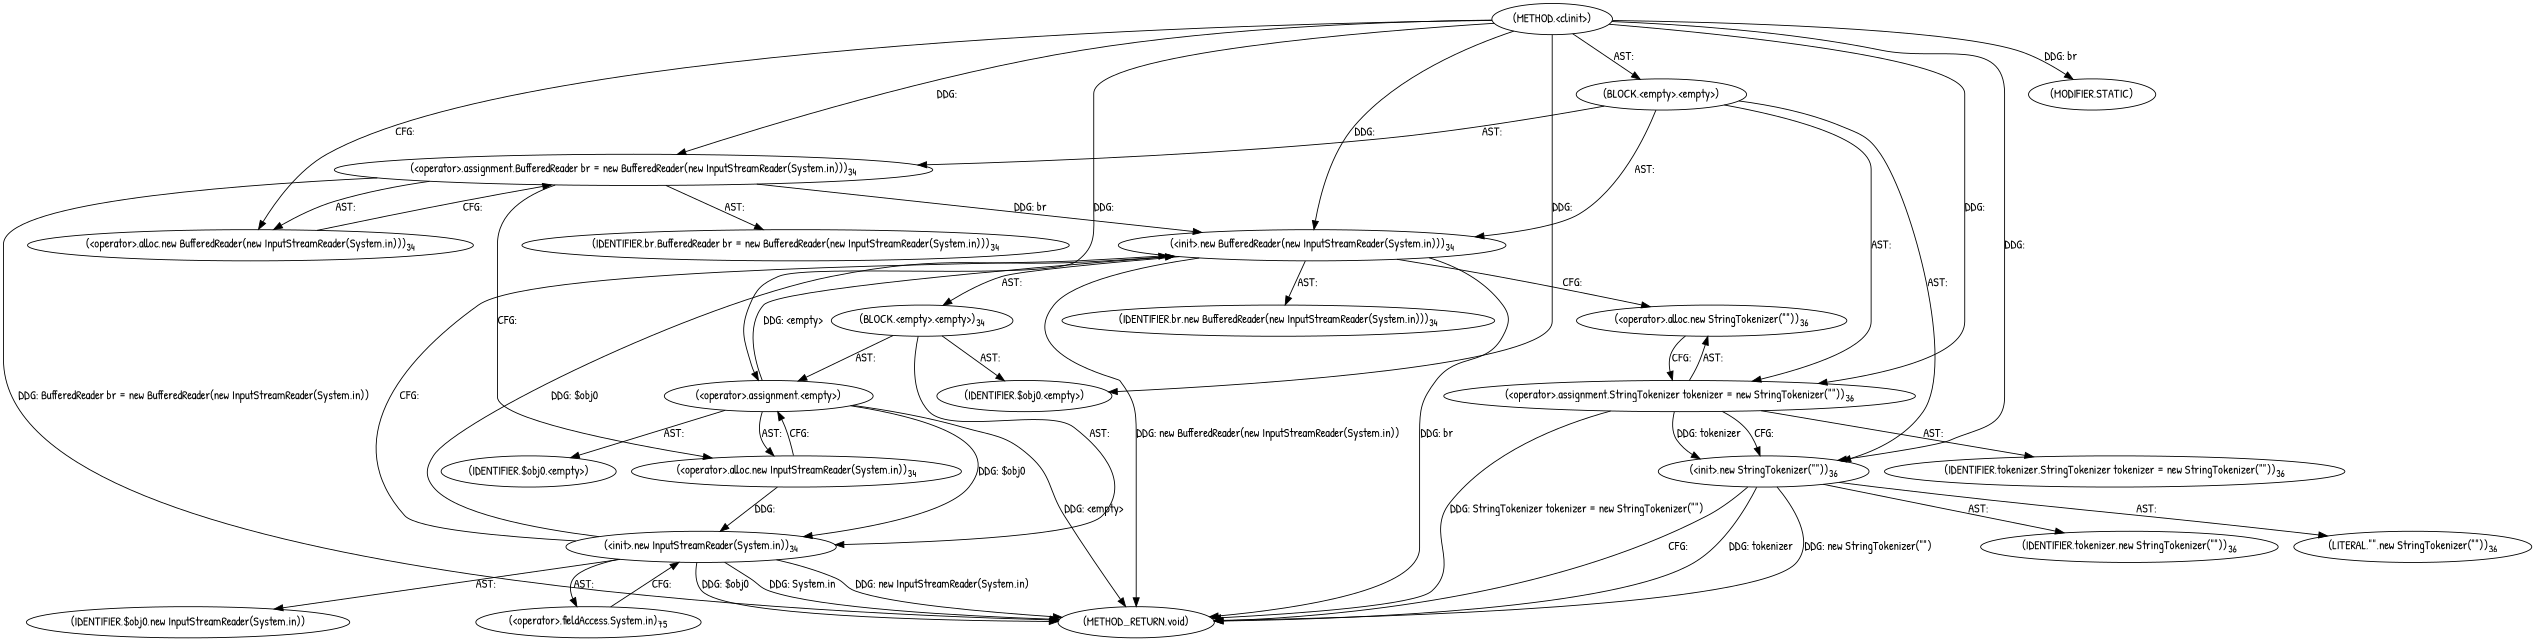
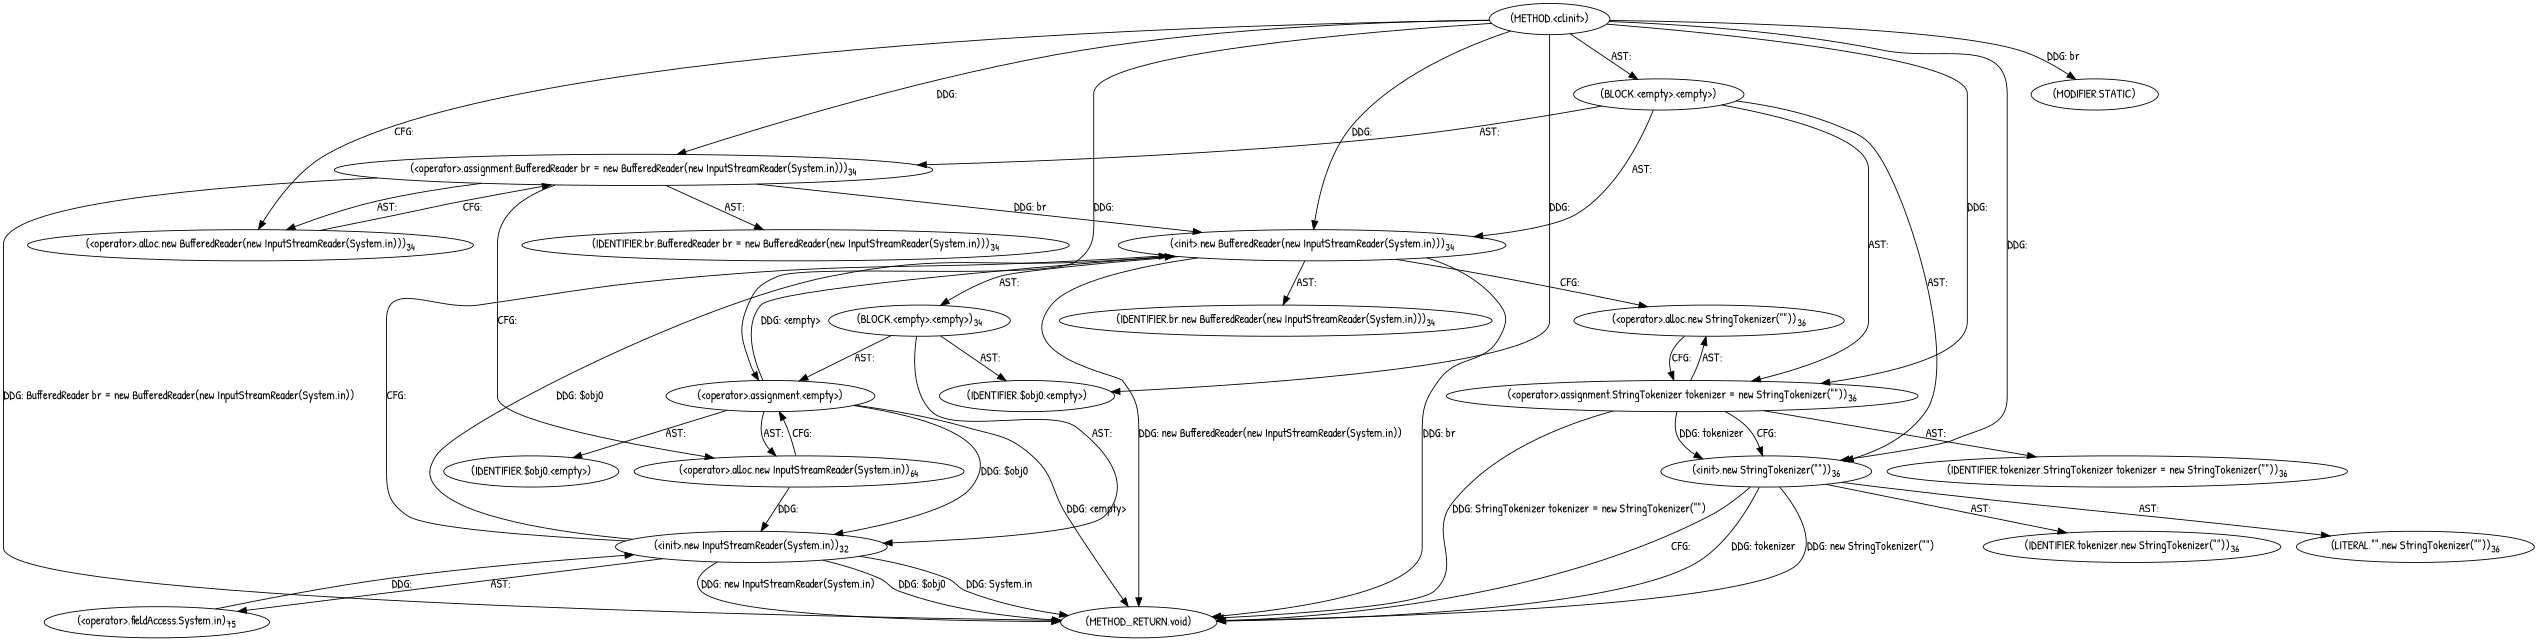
node "(<operator>.alloc,new InputStreamReader(System.in))": text "34" -> "64"
node "(<init>,new InputStreamReader(System.in))": text "34" -> "32"
edge "(<operator>.fieldAccess,System.in)" -> "(<init>,new InputStreamReader(System.in))": label "CFG: " -> "DDG: "
node "(IDENTIFIER,$obj0,new InputStreamReader(System.in))": removed
